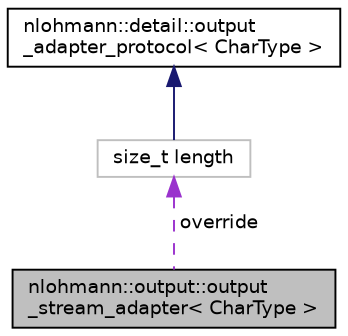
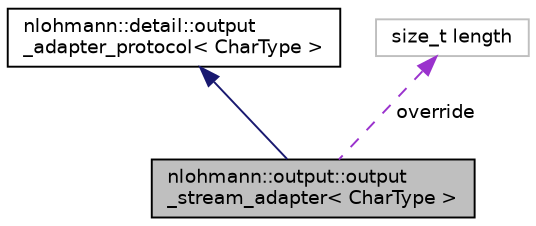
edge "size_t length" -> "nlohmann::detail::output _adapter_protocol< CharType >": now "nlohmann::output::output _stream_adapter< CharType >" -> "nlohmann::detail::output _adapter_protocol< CharType >"
